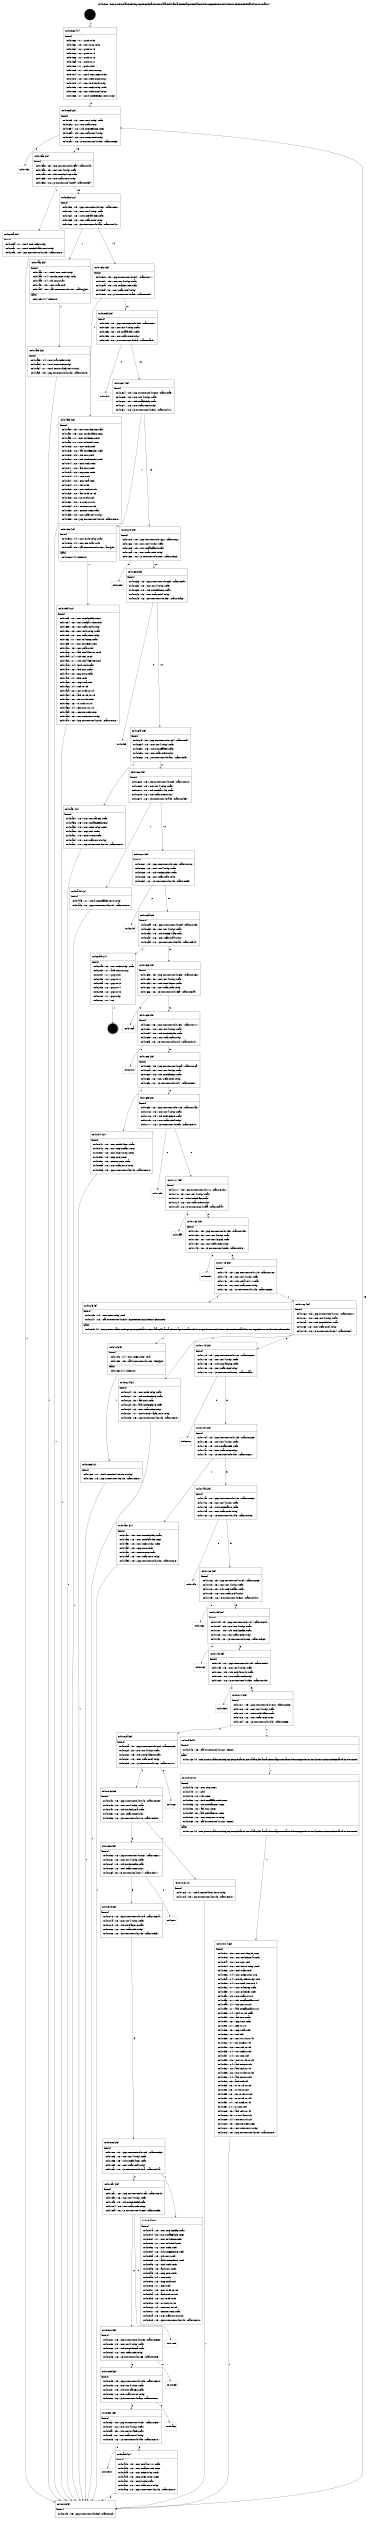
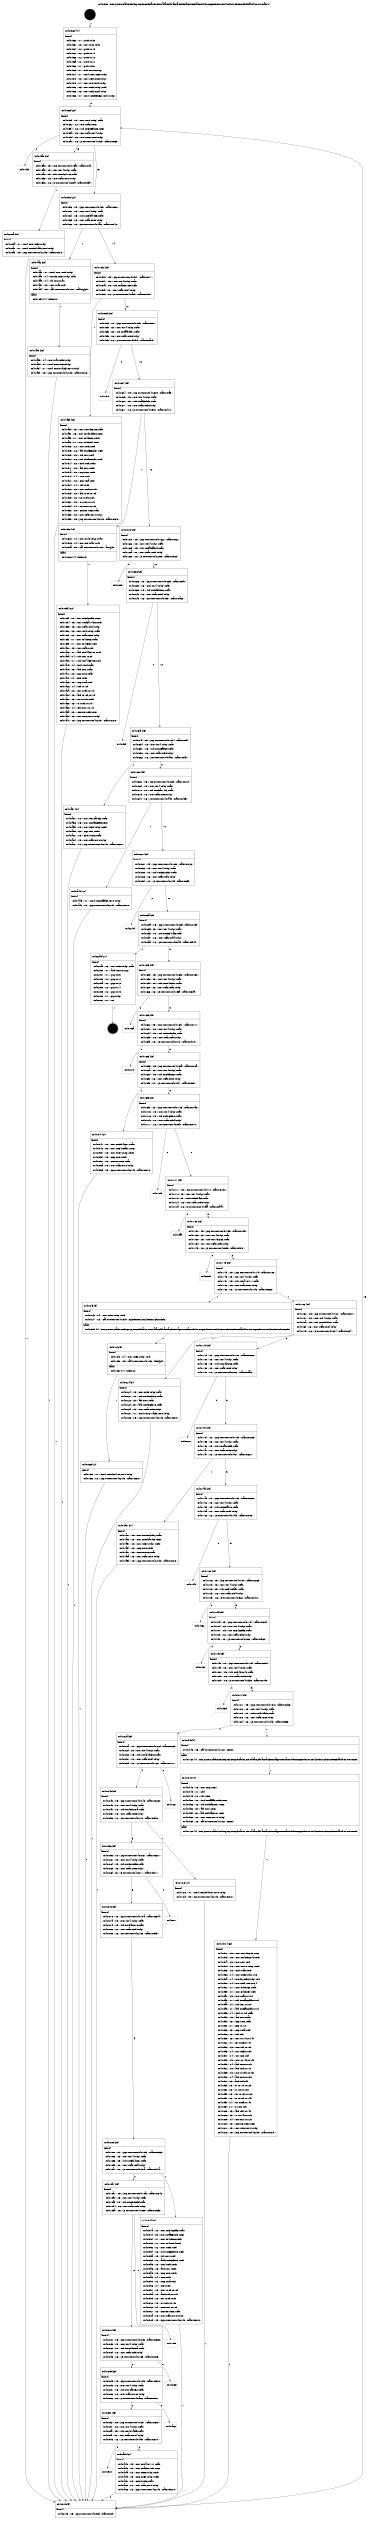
edge "0x4015a6 [22]" -> "0x4015bc [22]": now "0x40158f [23]" -> "0x4015bc [22]"
edge "0x40197a [88]" -> "0x4021d8 [5]": added, label "1"
